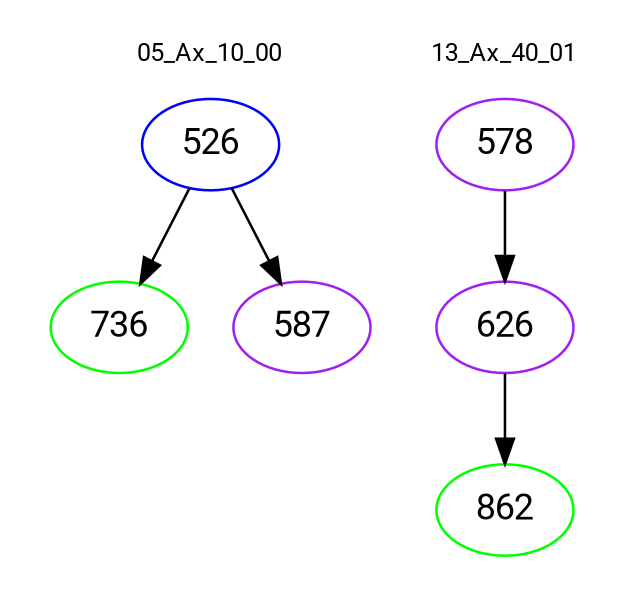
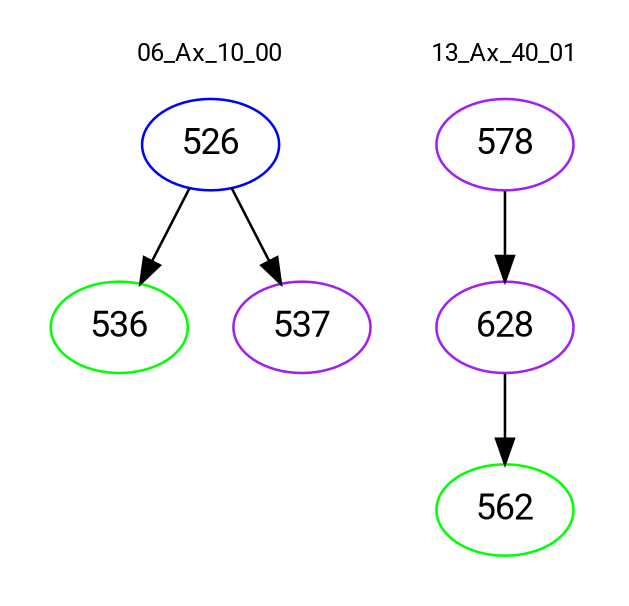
cluster "05_Ax_10_00": label "05_Ax_10_00" -> "06_Ax_10_00"
node "736": label "736" -> "536"
node "587": label "587" -> "537"
node "626": label "626" -> "628"
node "862": label "862" -> "562"
